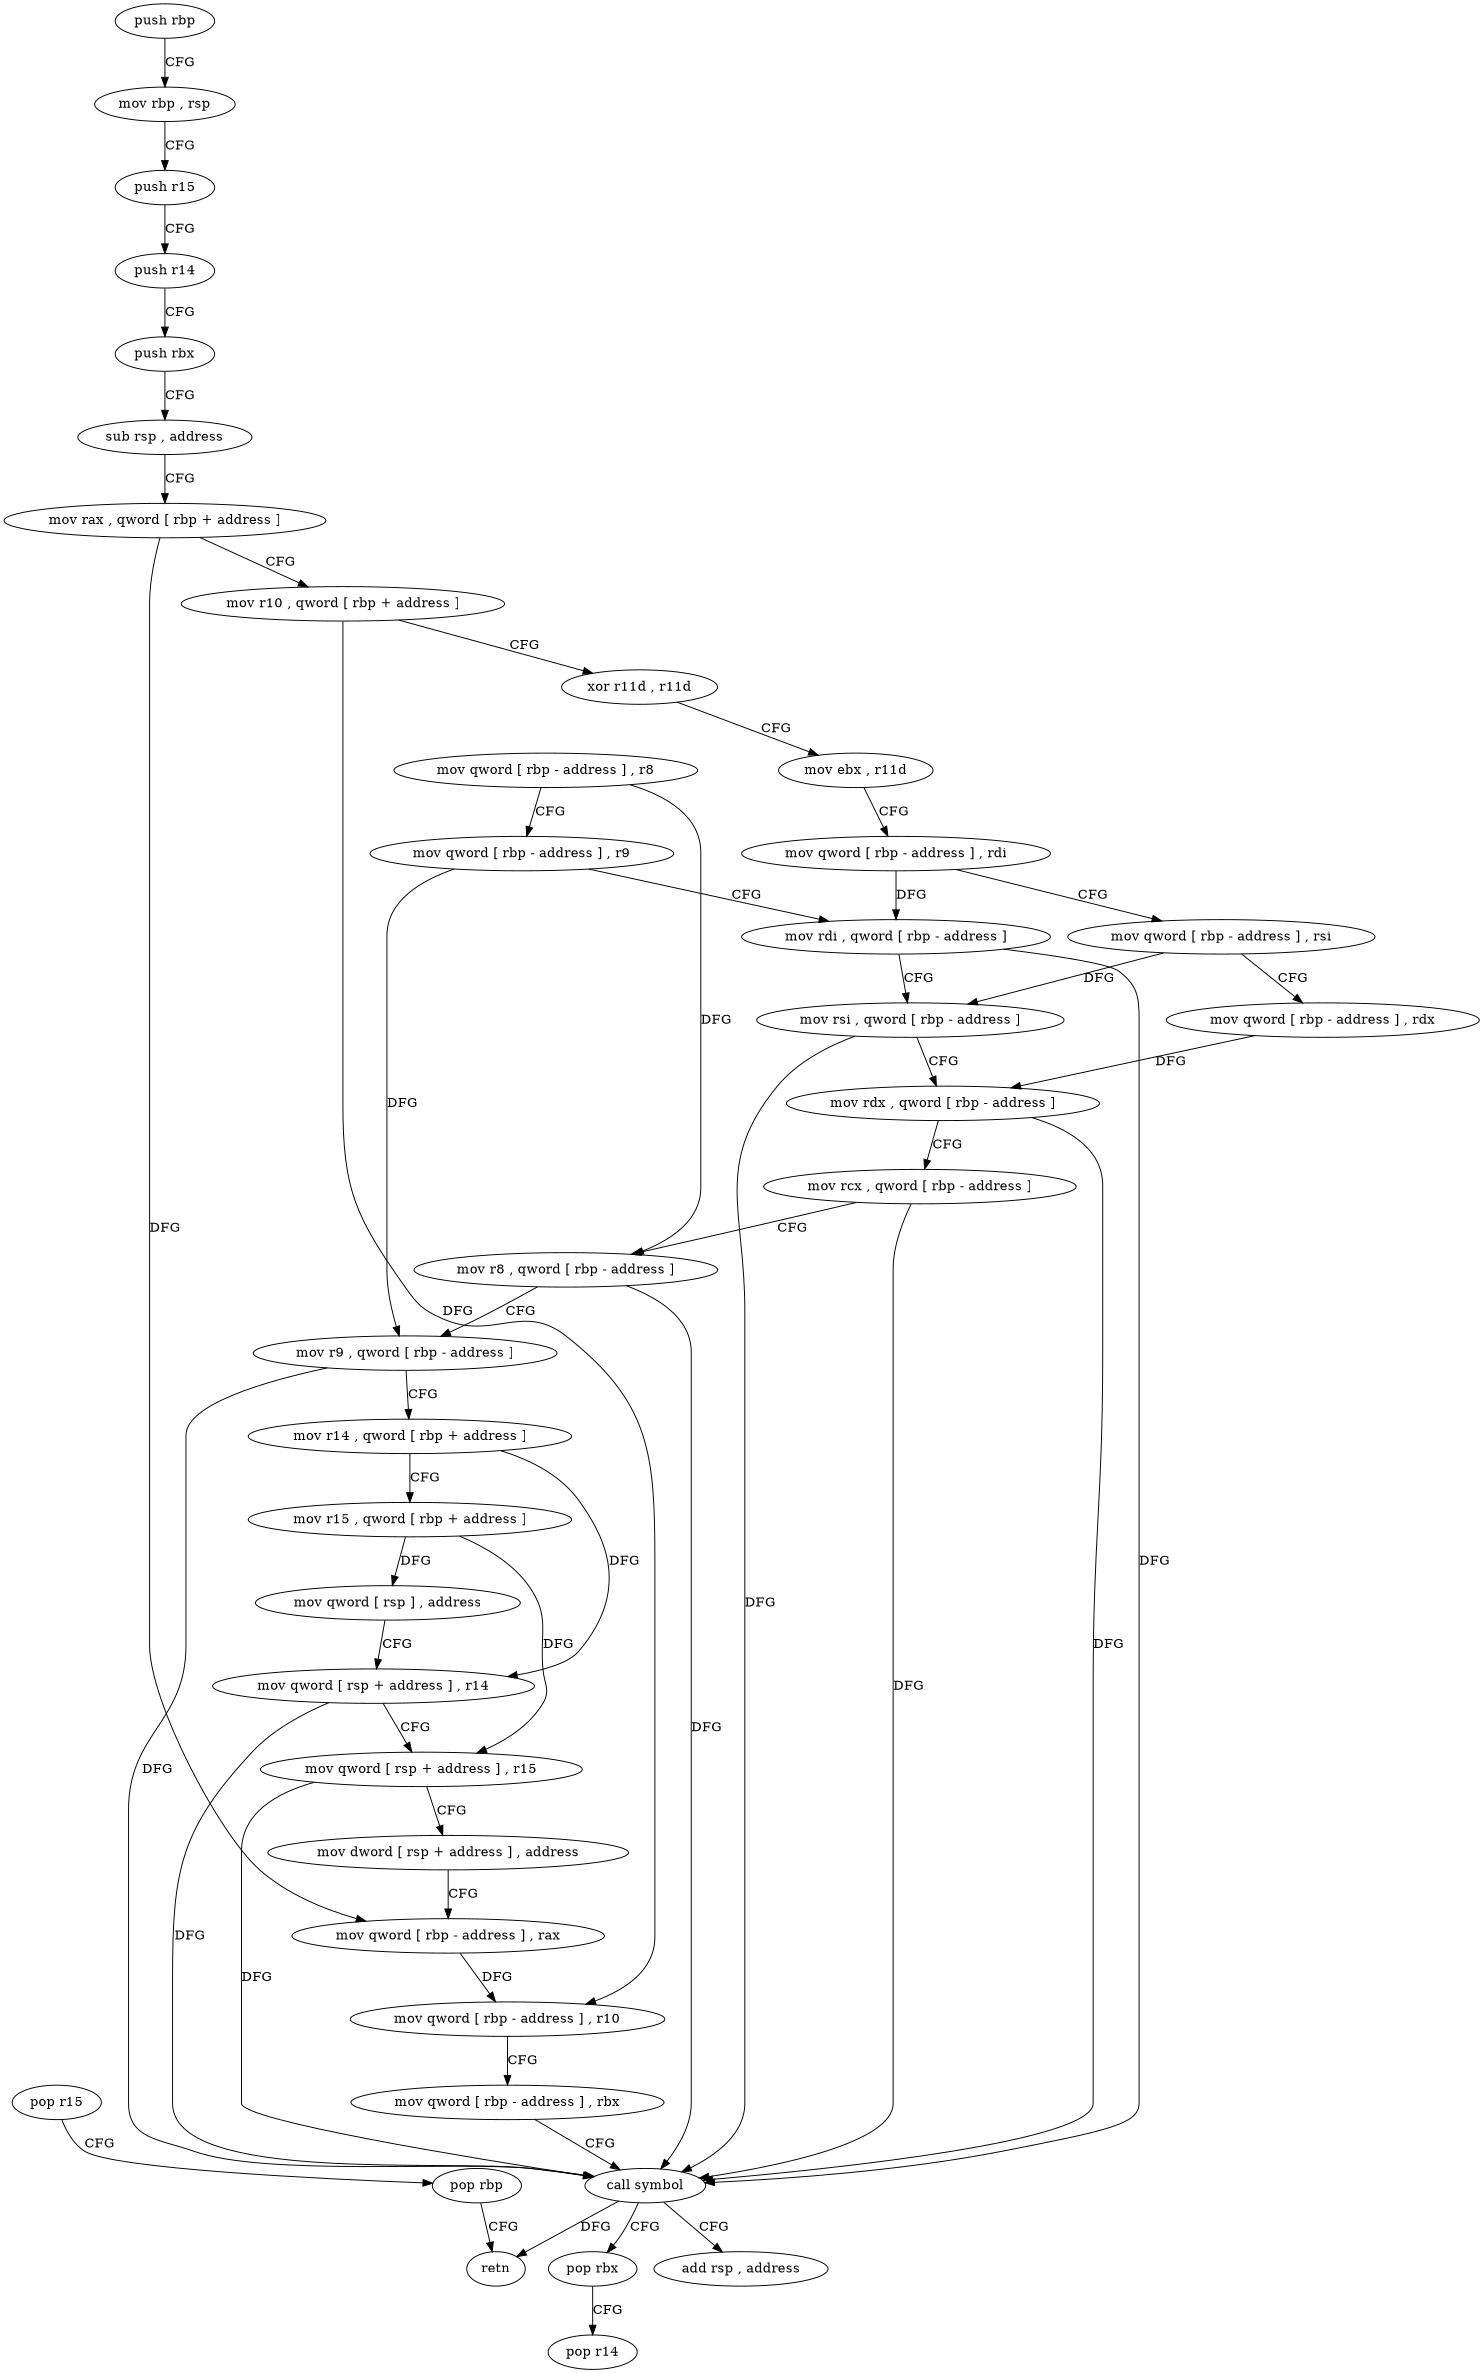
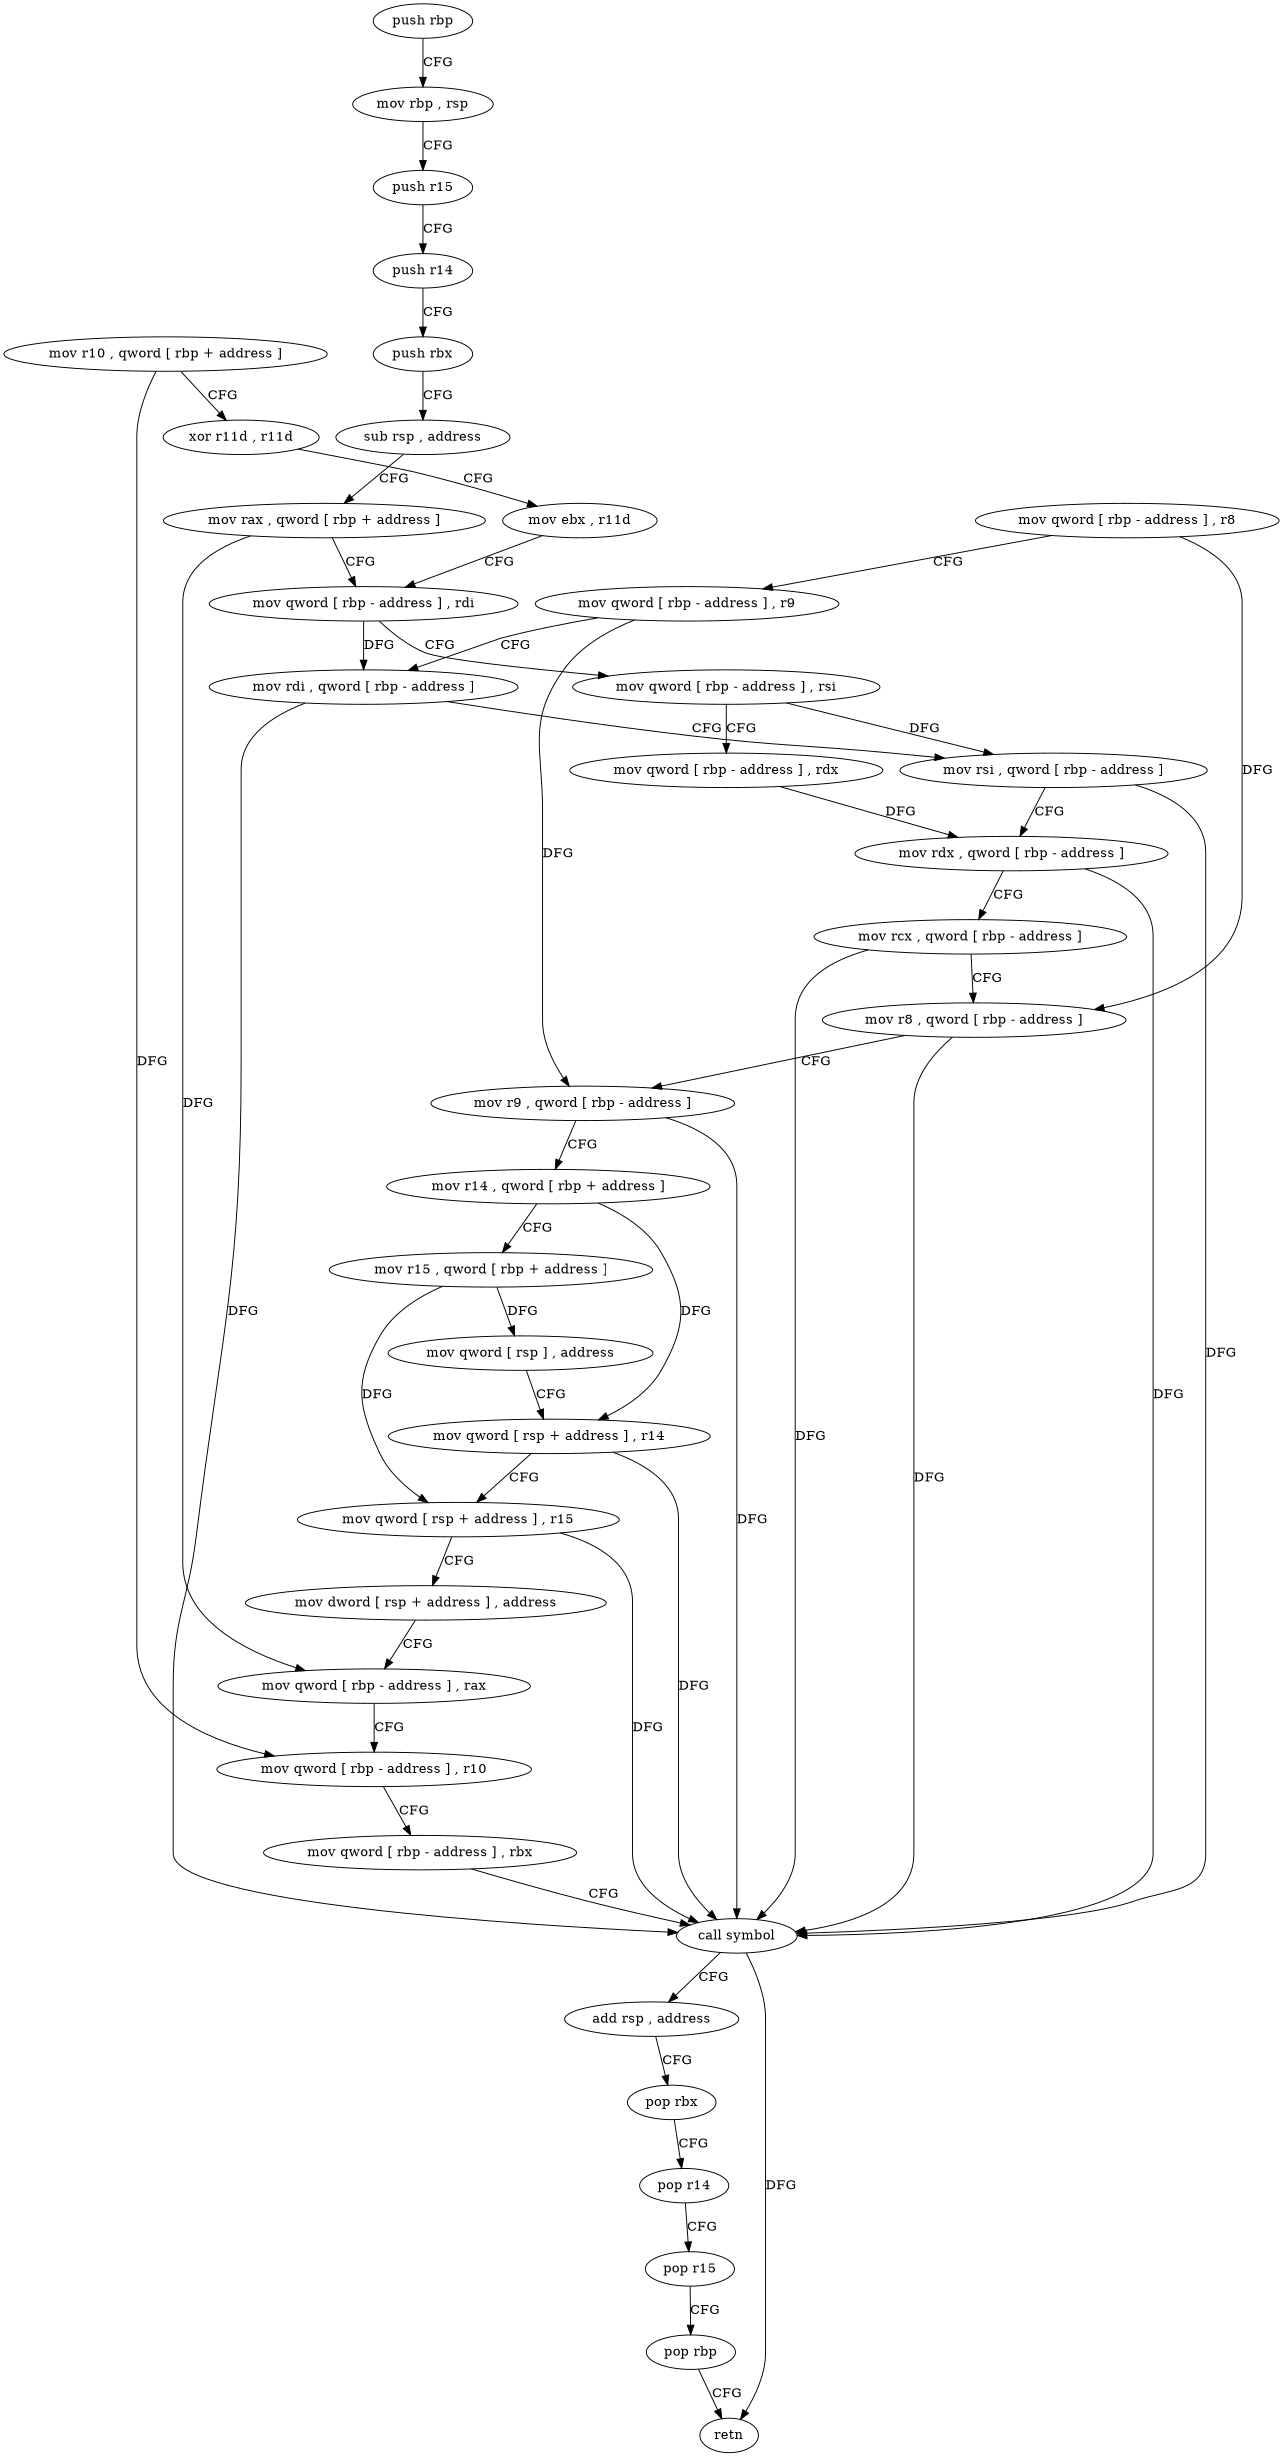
edge "mov rax , qword [ rbp + address ]" -> "mov r10 , qword [ rbp + address ]": now "mov rax , qword [ rbp + address ]" -> "mov qword [ rbp - address ] , rdi"
edge "mov qword [ rbp - address ] , rax" -> "mov qword [ rbp - address ] , r10": label "DFG" -> "CFG"
edge "pop r14" -> "pop r15": added, label "CFG"
edge "call symbol" -> "pop rbx": now "add rsp , address" -> "pop rbx"
